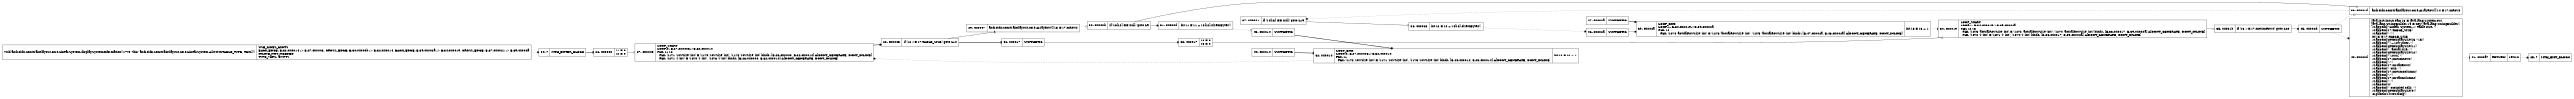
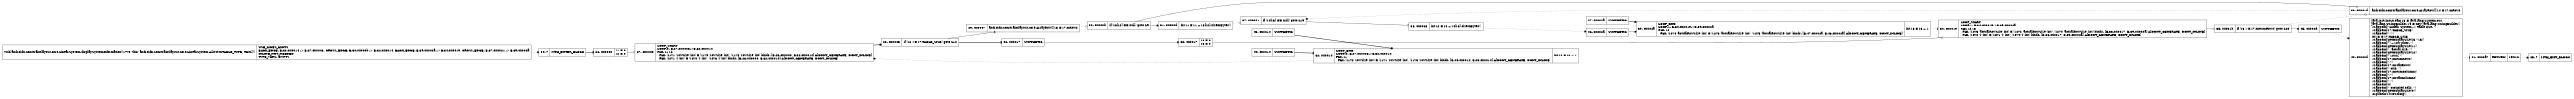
edge "45: 0x002d" -> "36: 0x001d": now "35: 0x001b" -> "36: 0x001d"
edge "31: 0x000d" -> "43: 0x0014": now "31: 0x000d" -> "37: 0x0021"
